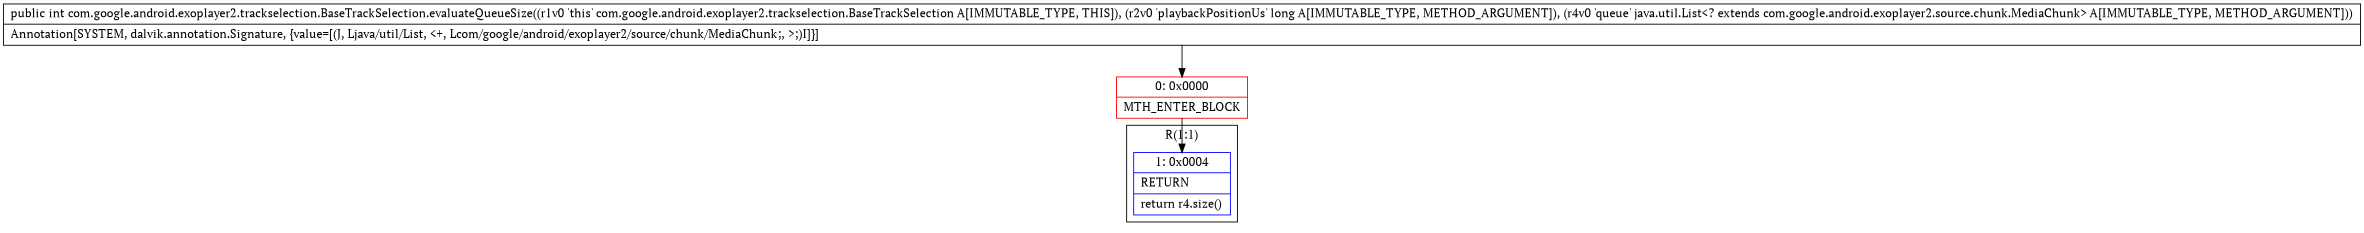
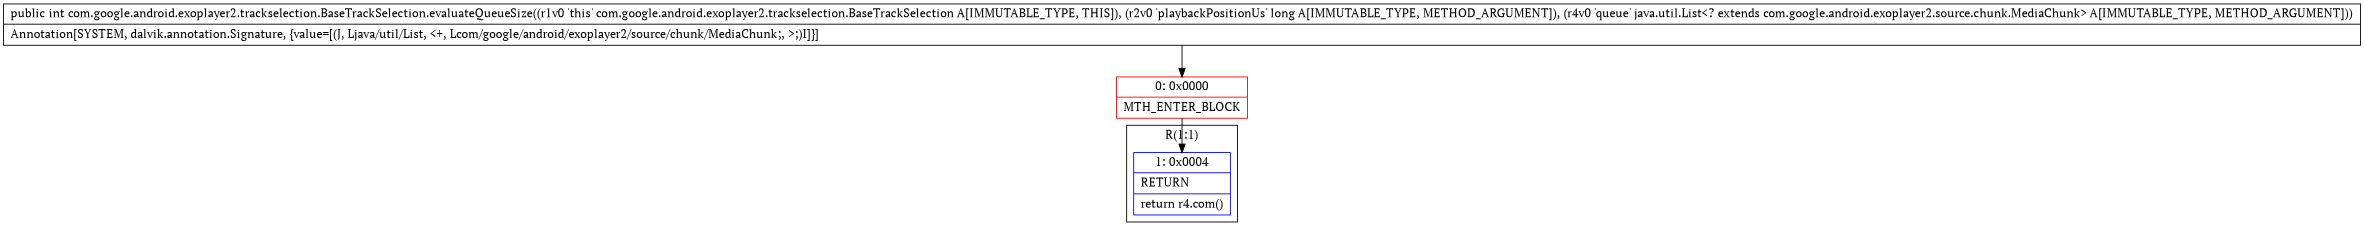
node "1: 0x0004": text "return r4.size()" -> "return r4.com()"
